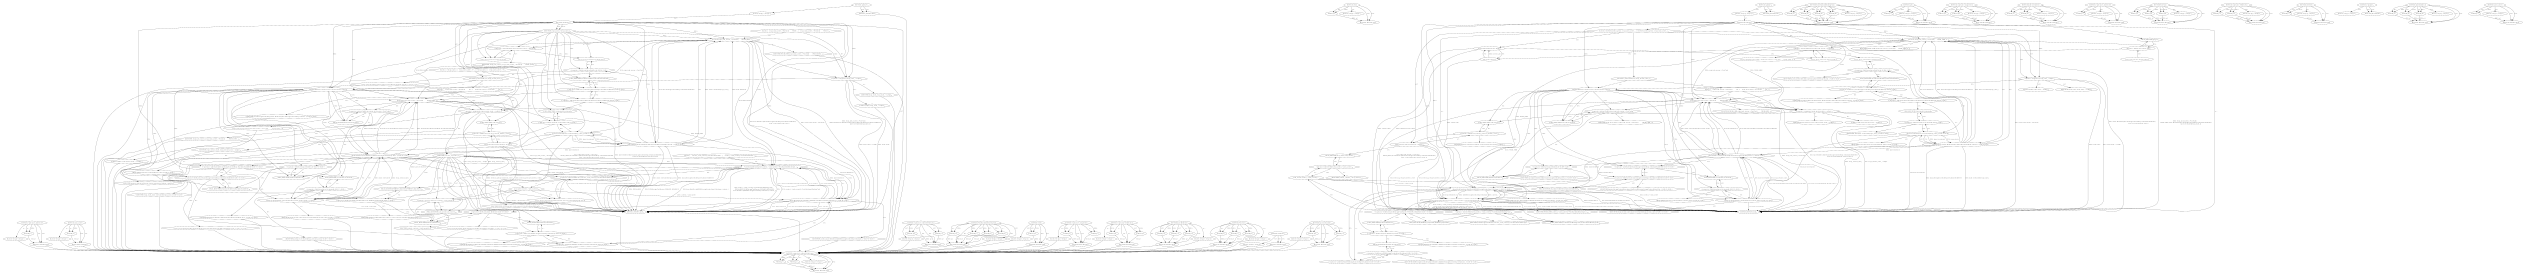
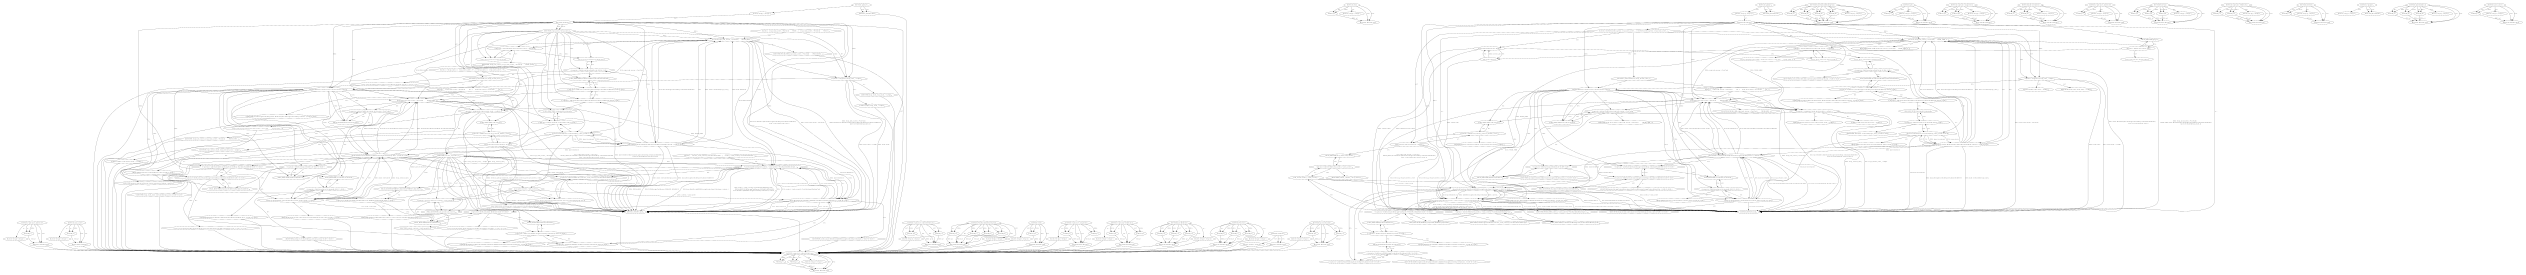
edge "(IDENTIFIER,context_,context_.get())" -> "(<operator>.fieldAccess,context_.get)": reversed
